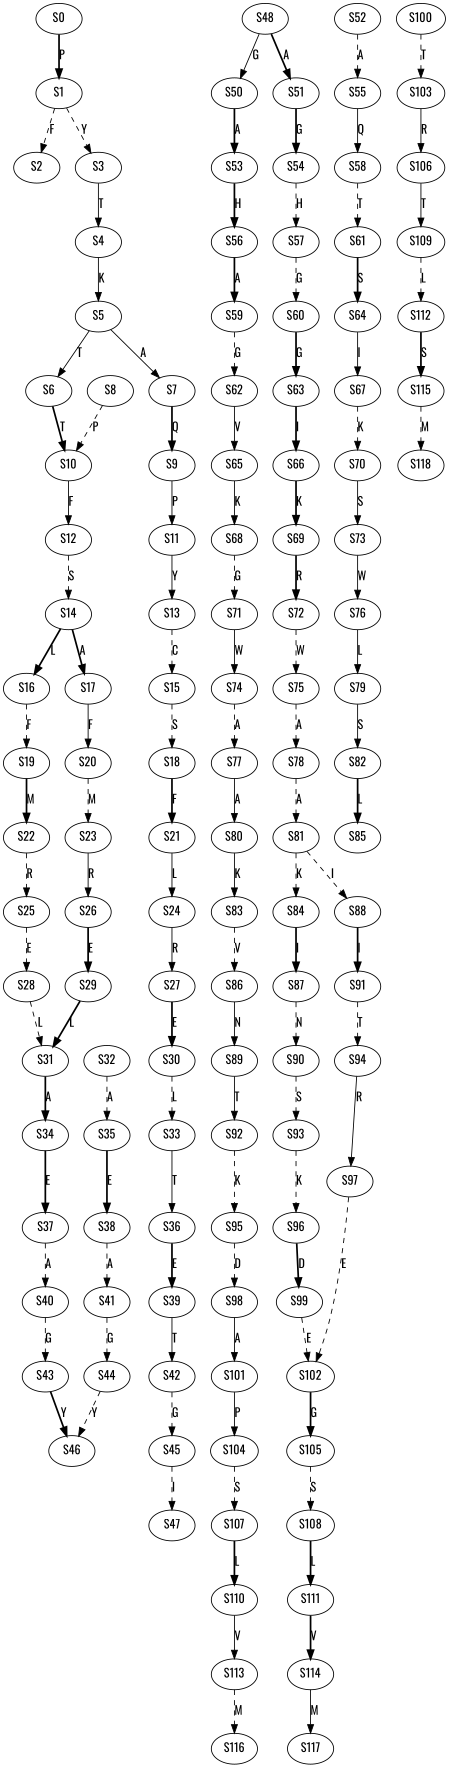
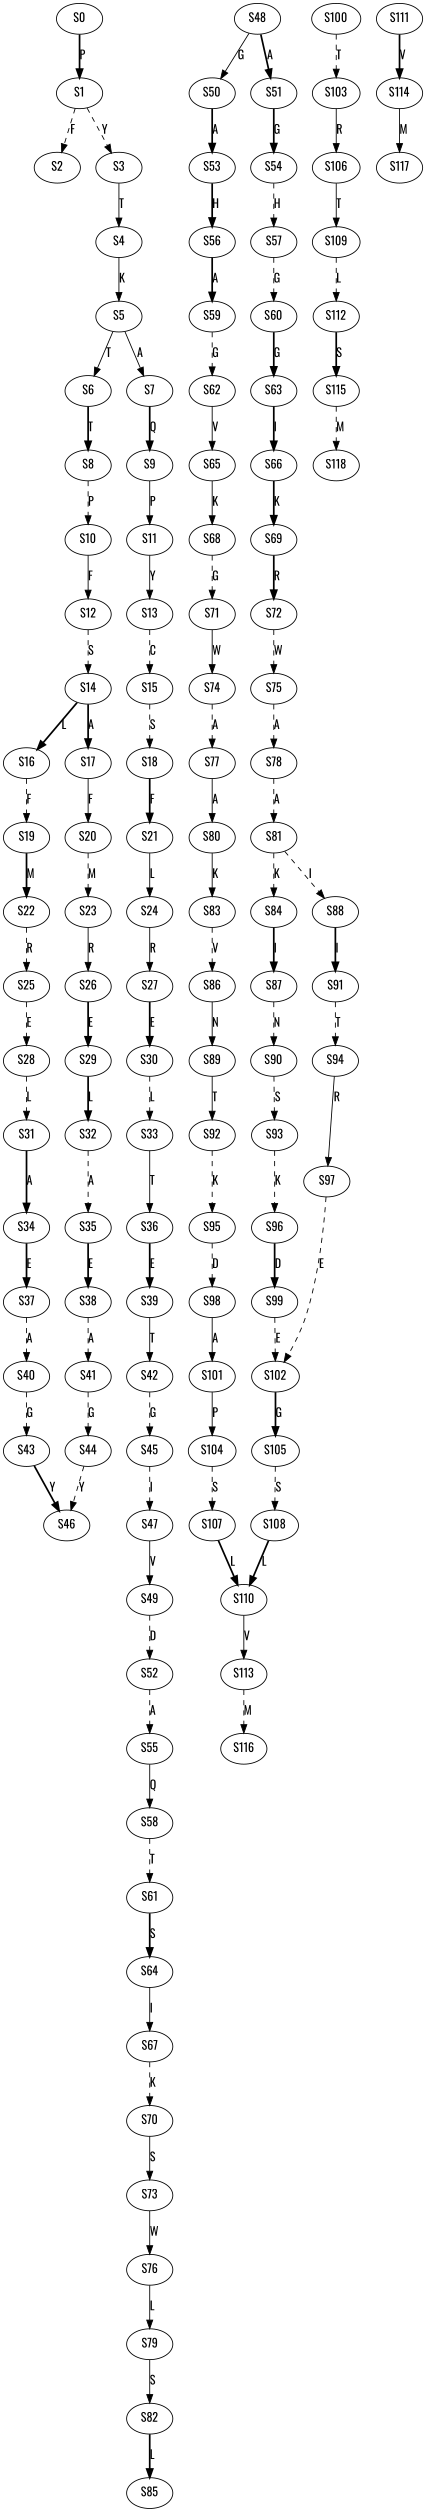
edge "S6" -> "S10": now "S6" -> "S8"
edge "S29" -> "S31": now "S29" -> "S32"
edge "S108" -> "S111": now "S108" -> "S110"
node "S49": added
